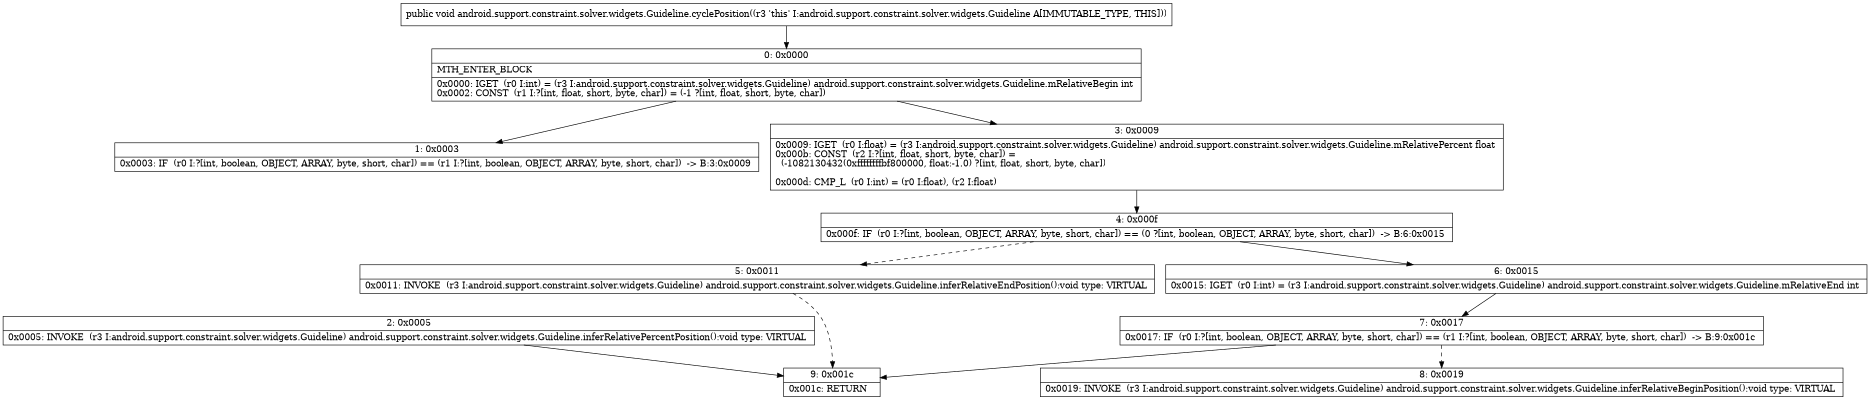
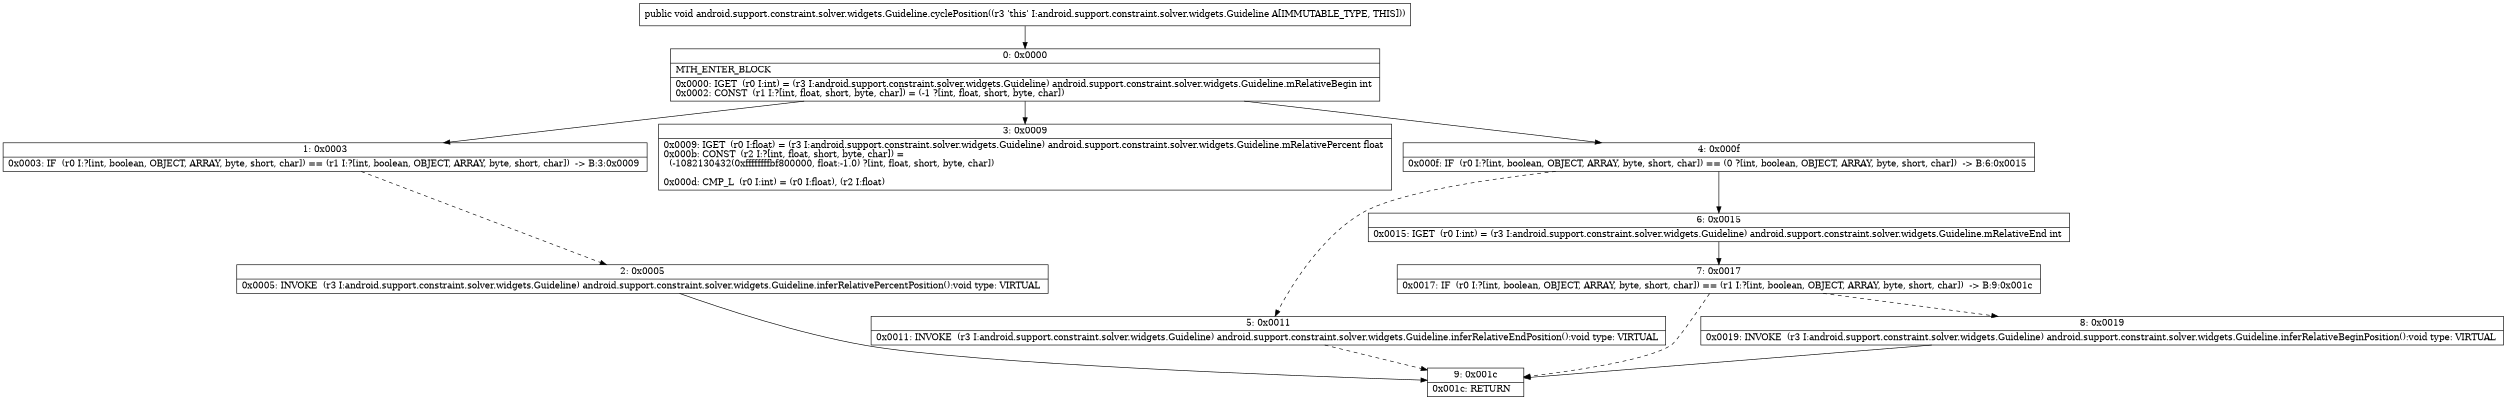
edge "3: 0x0009" -> "4: 0x000f": now "0: 0x0000" -> "4: 0x000f"
edge "1: 0x0003" -> "2: 0x0005": added
edge "7: 0x0017" -> "9: 0x001c": style solid -> dashed
edge "8: 0x0019" -> "9: 0x001c": added
